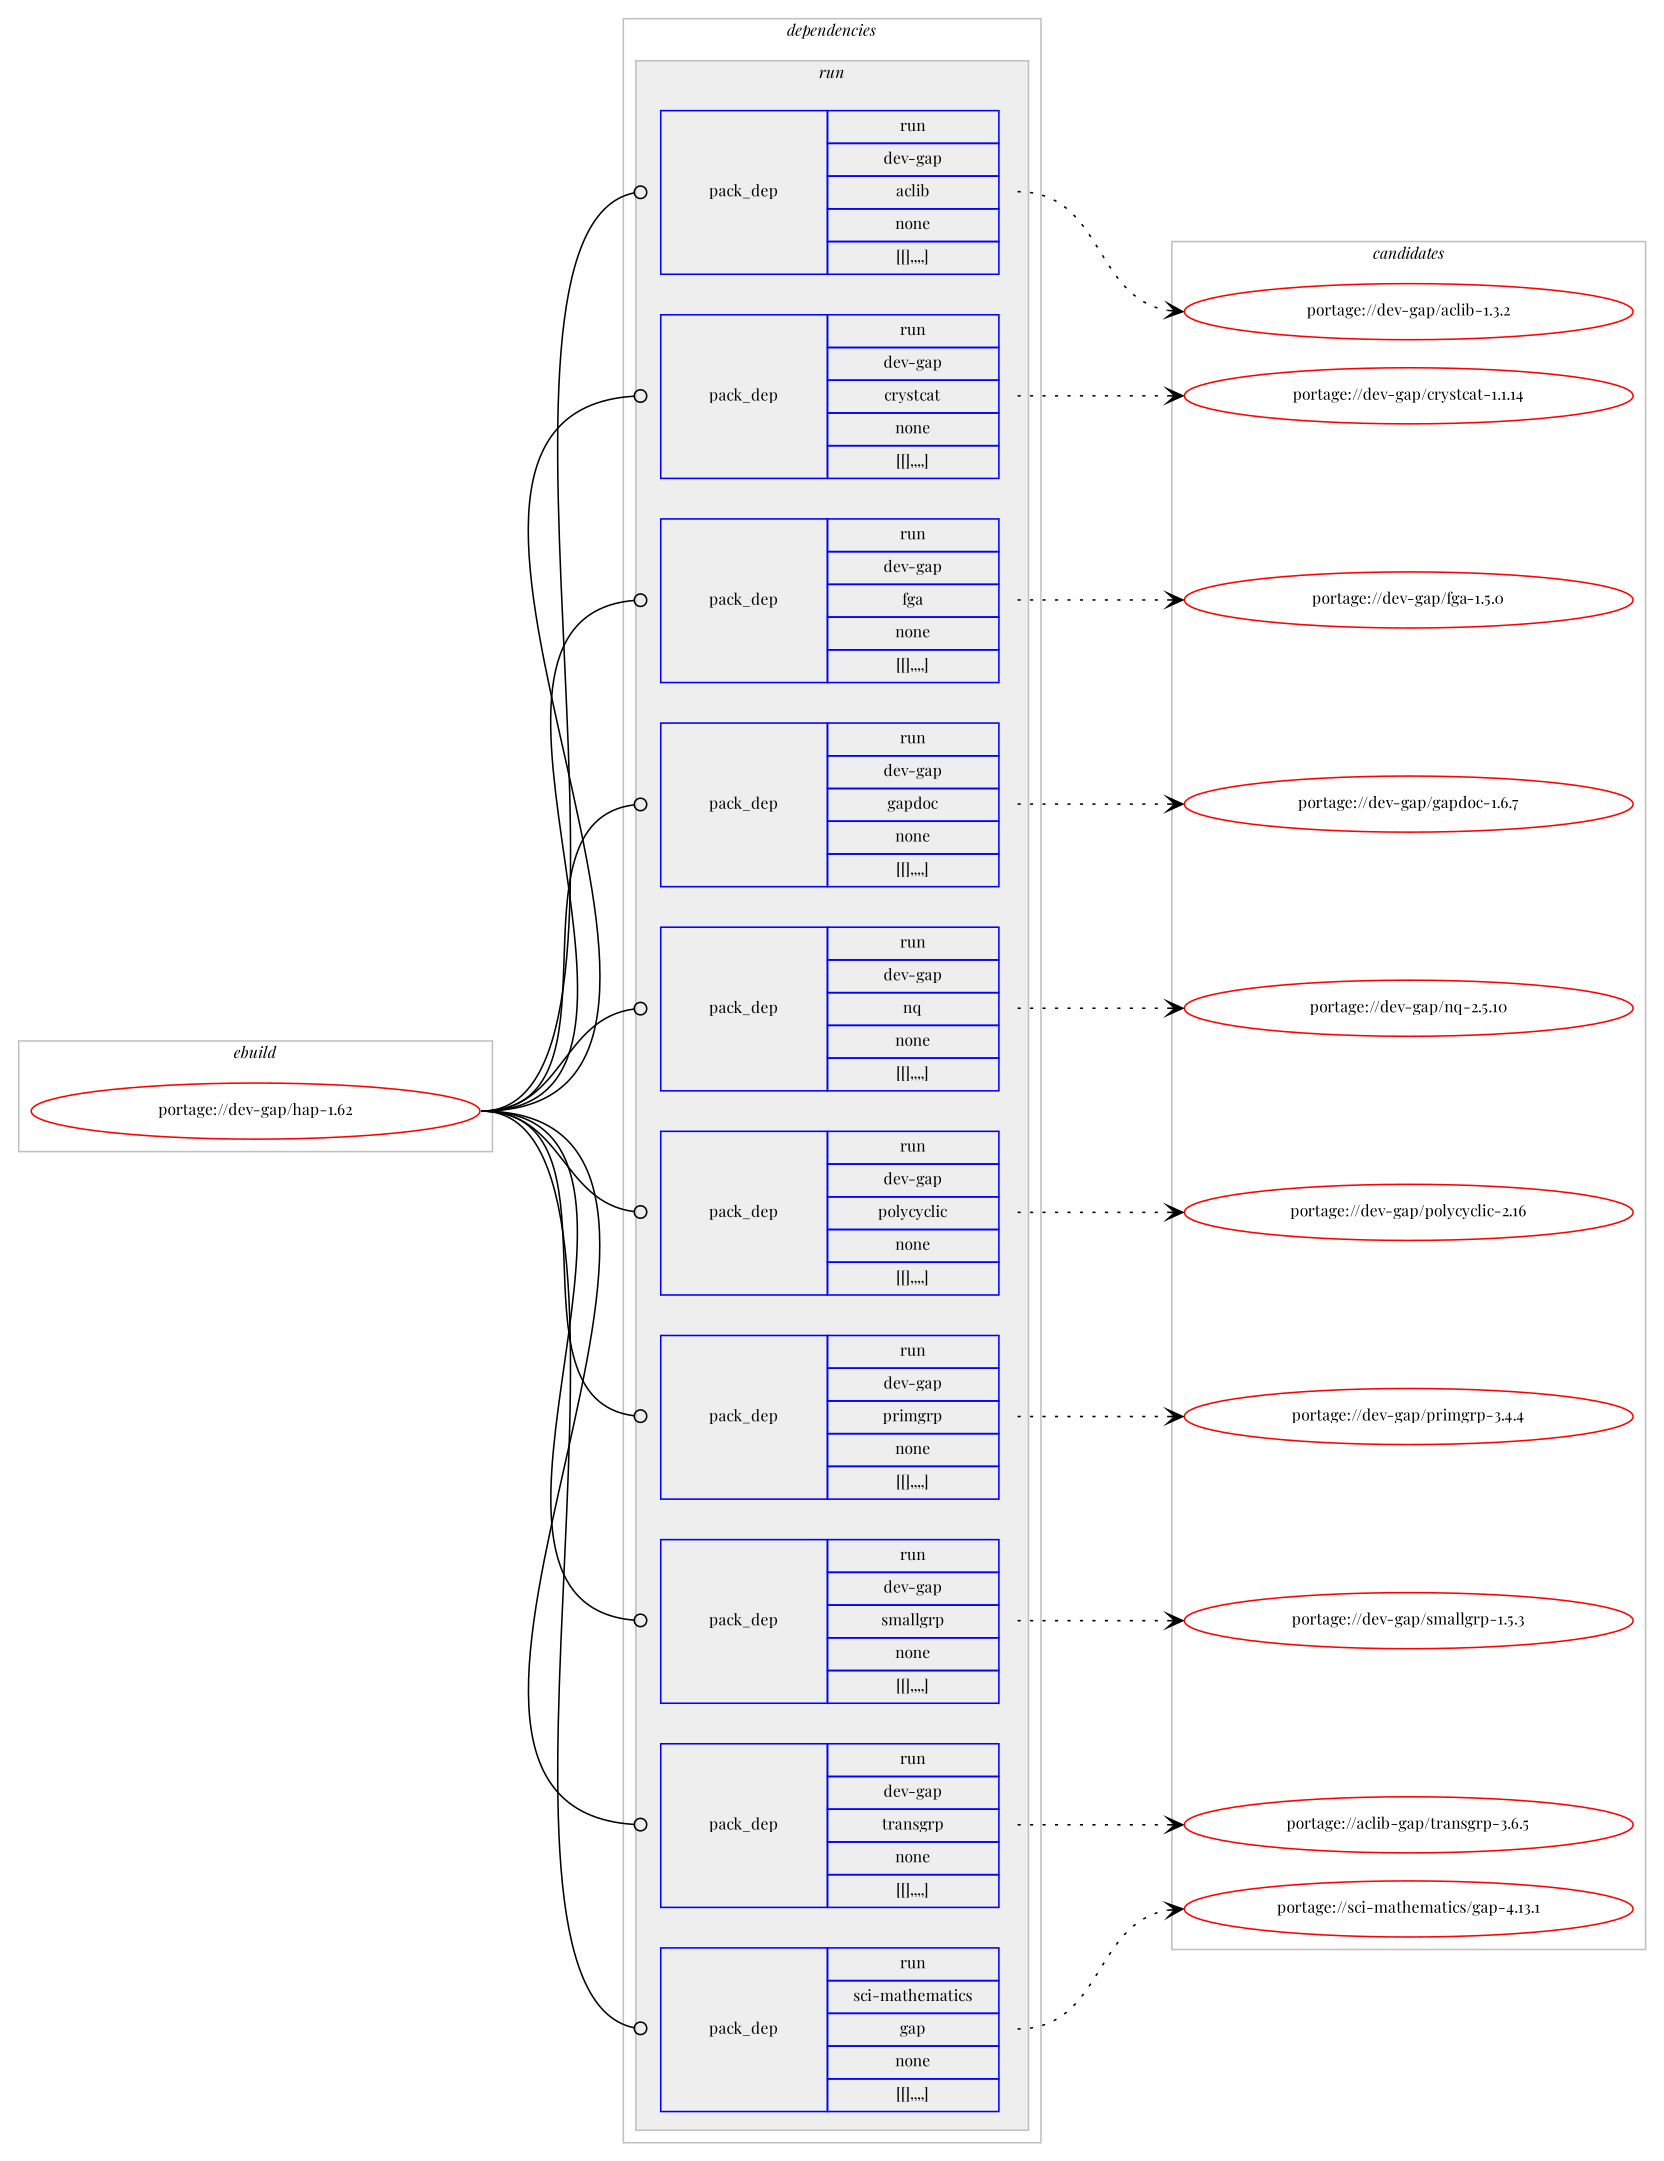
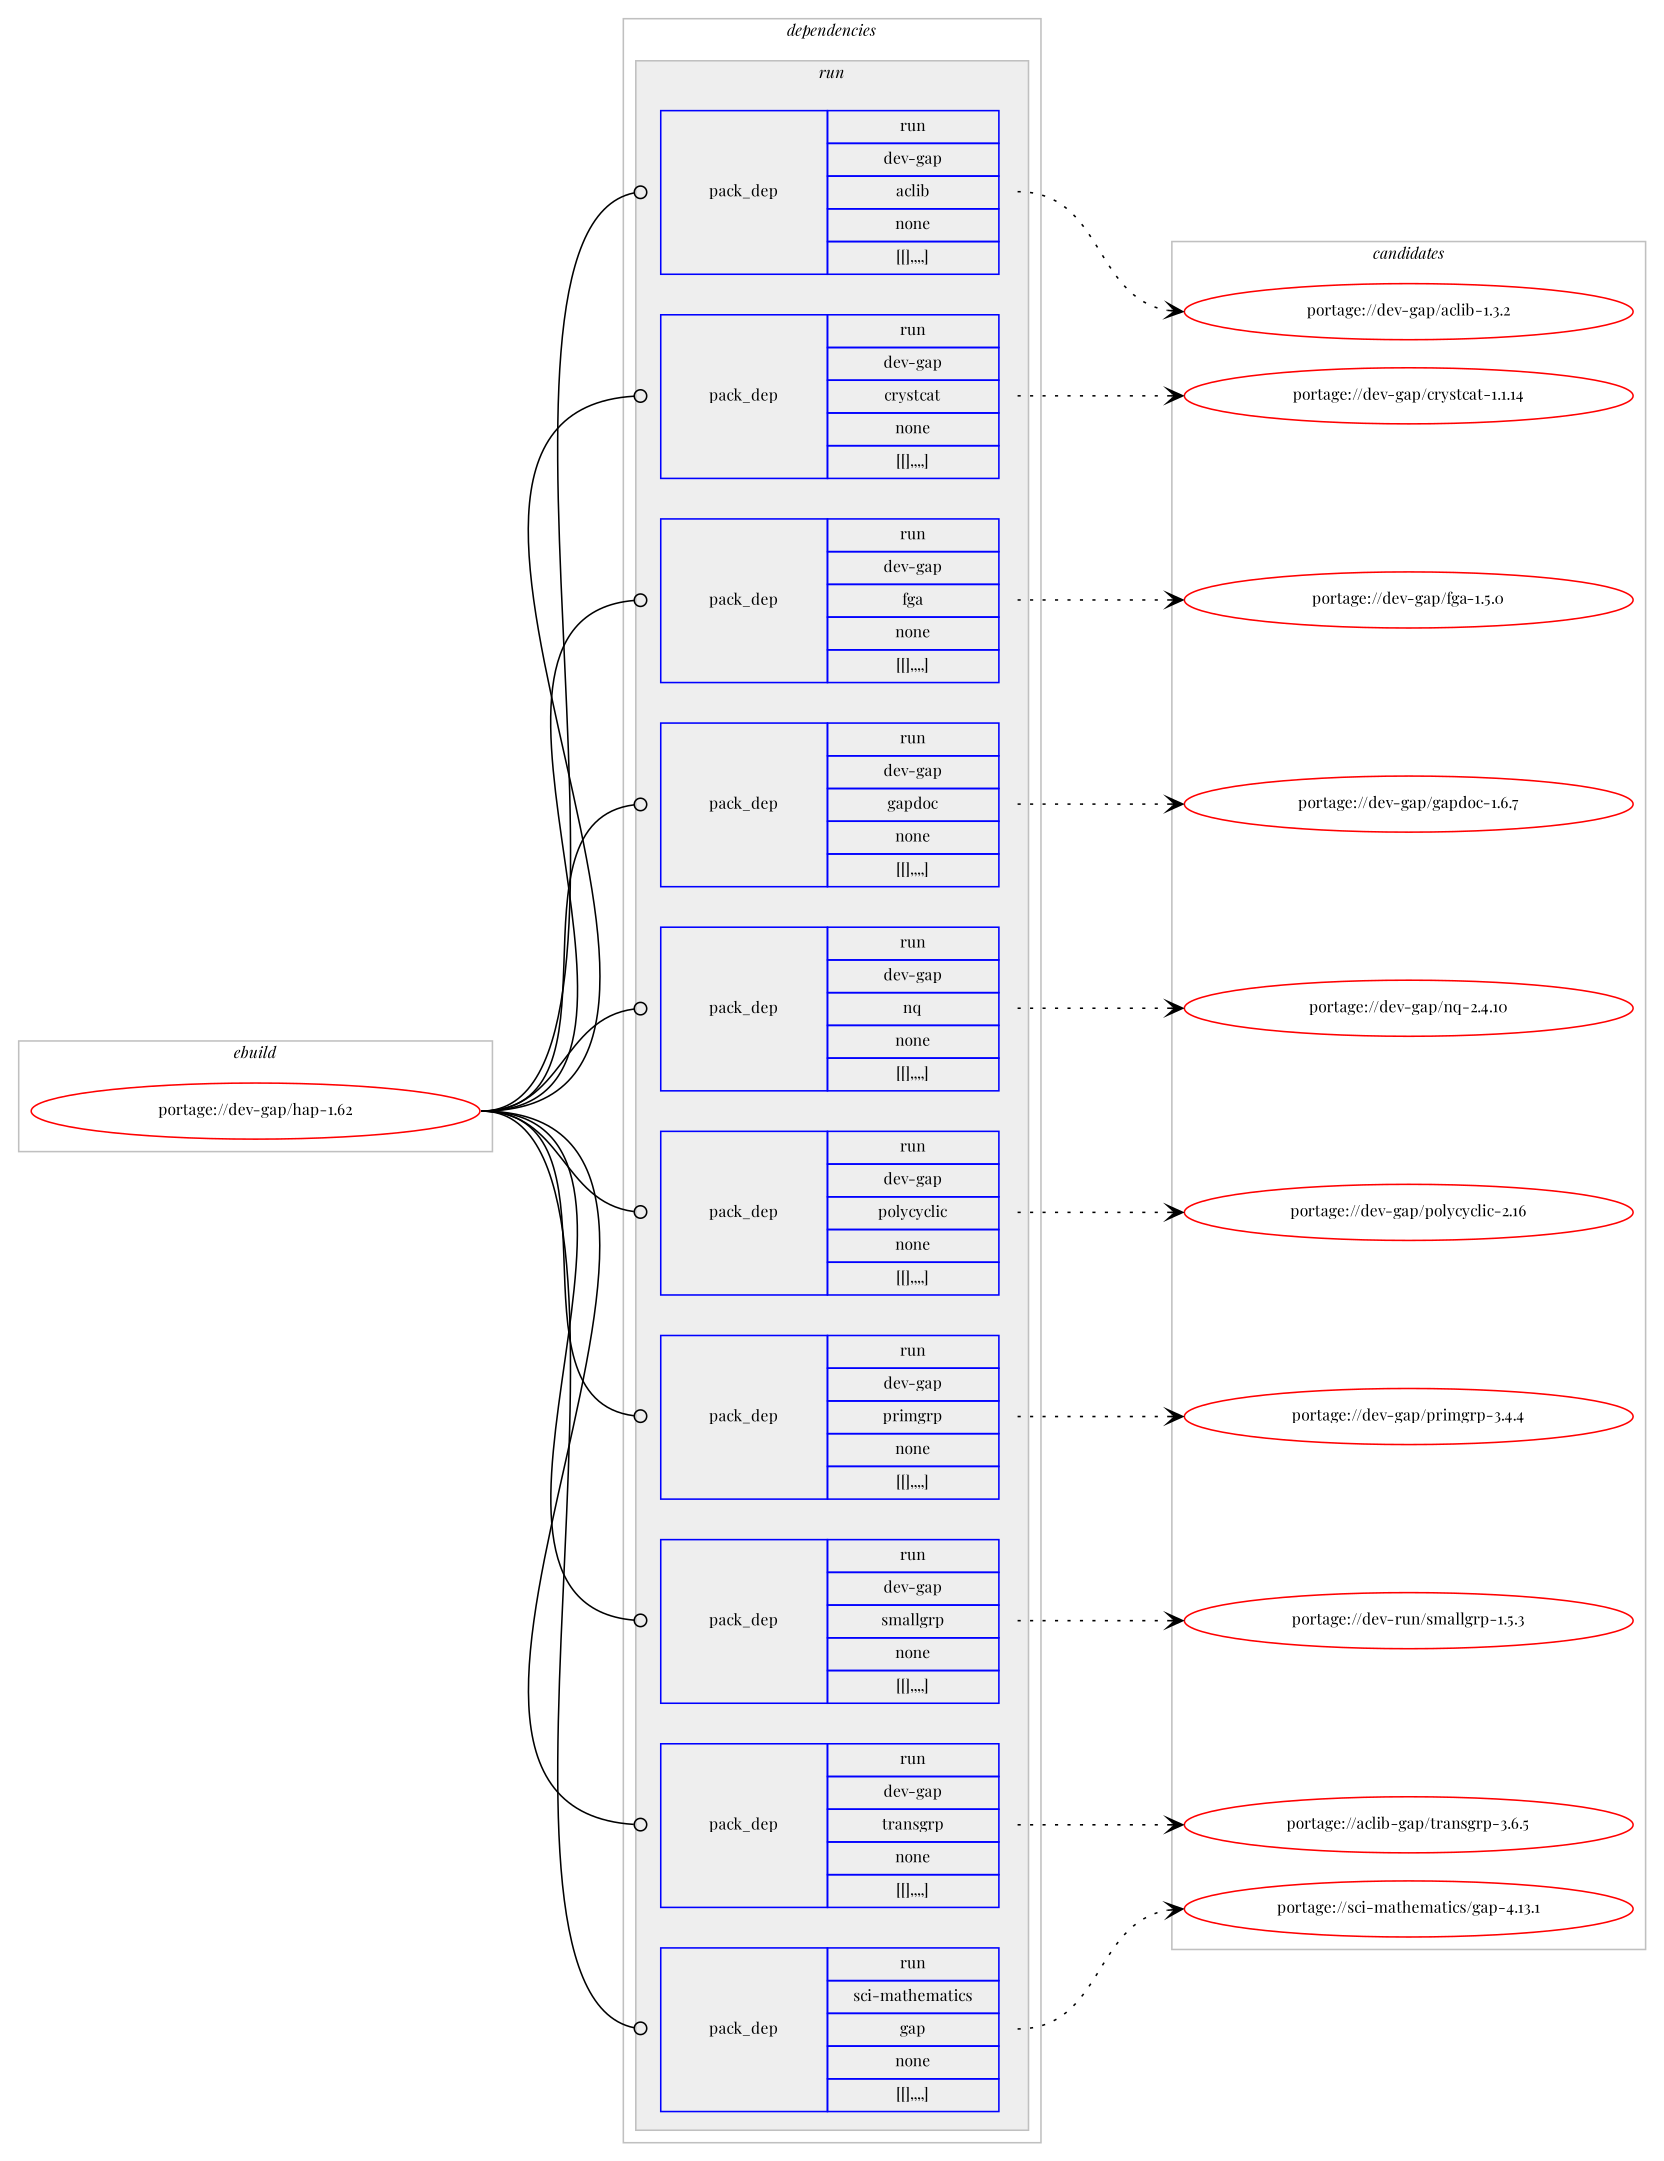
node "portage://dev-gap/nq-2.5.10": label "portage://dev-gap/nq-2.5.10" -> "portage://dev-gap/nq-2.4.10"
node "portage://dev-gap/smallgrp-1.5.3": label "portage://dev-gap/smallgrp-1.5.3" -> "portage://dev-run/smallgrp-1.5.3"
